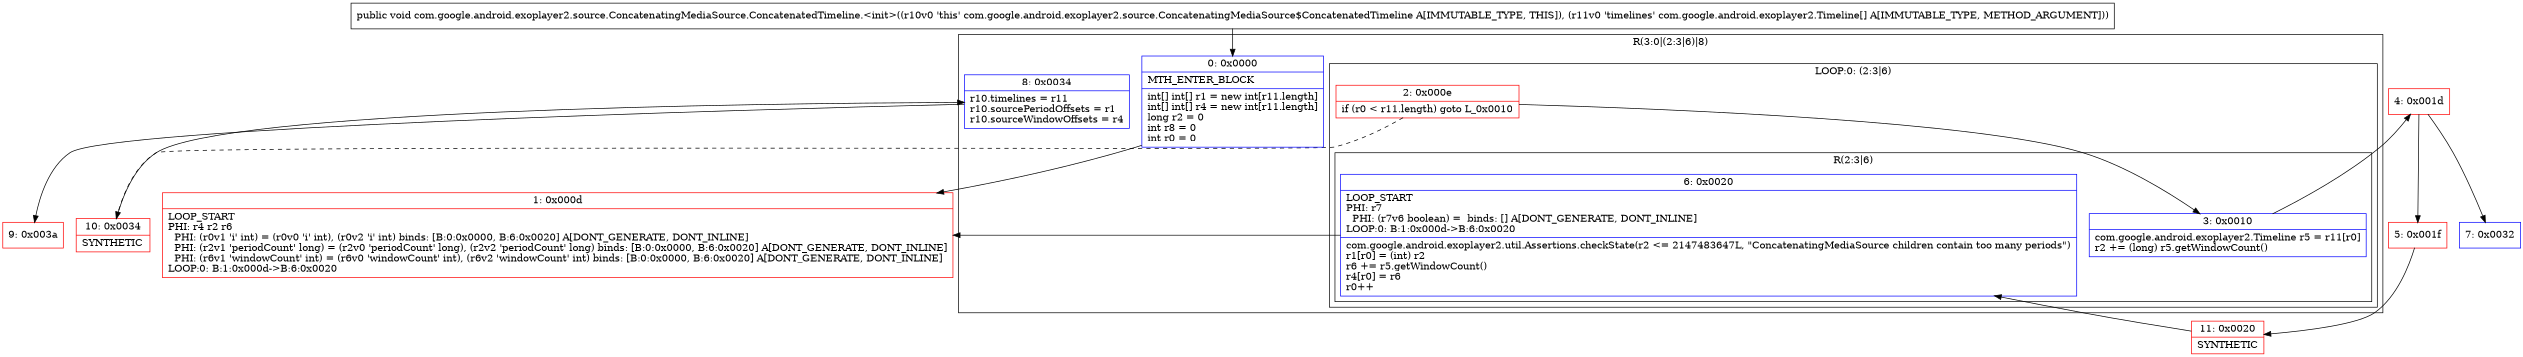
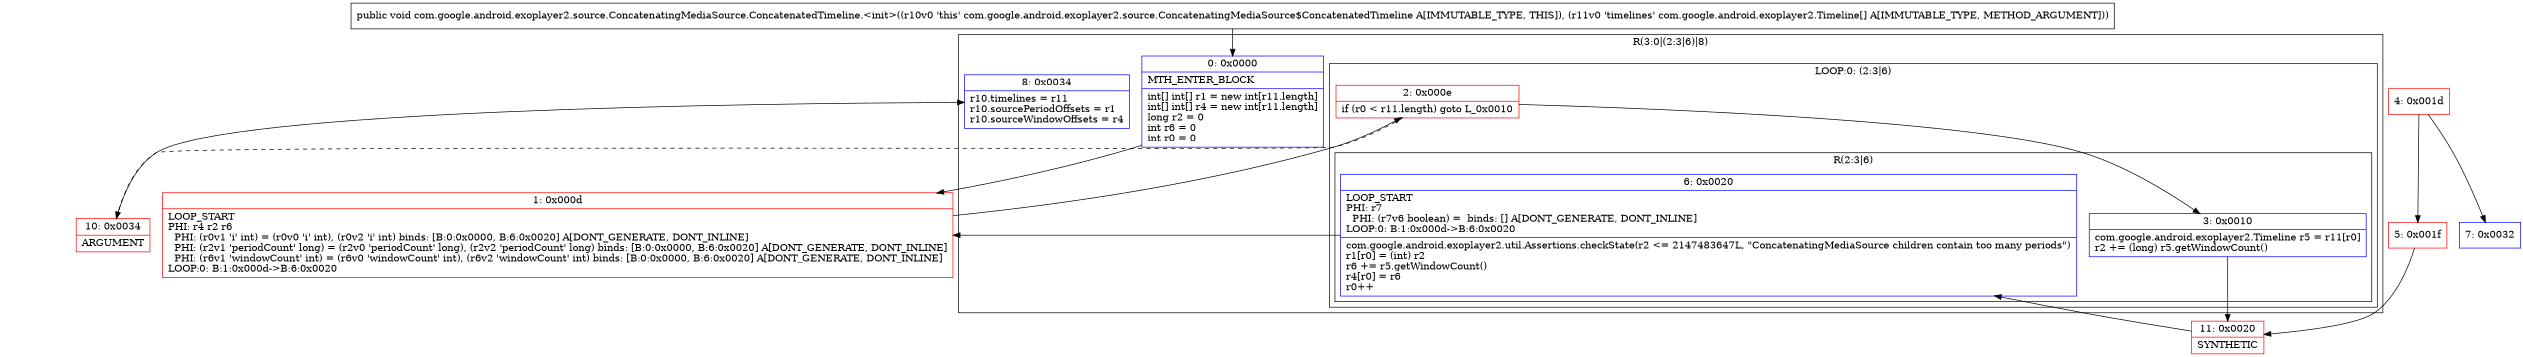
node "0: 0x0000": text "int r8 = 0" -> "int r6 = 0"
edge "3: 0x0010" -> "4: 0x001d": now "3: 0x0010" -> "11: 0x0020"
edge "1: 0x000d" -> "2: 0x000e": added
node "9: 0x003a": removed
node "10: 0x0034": text "SYNTHETIC" -> "ARGUMENT"
